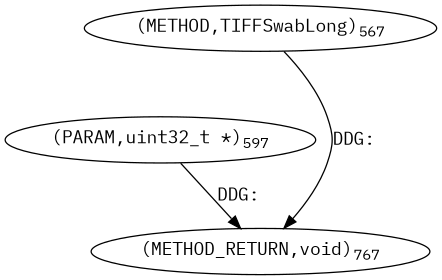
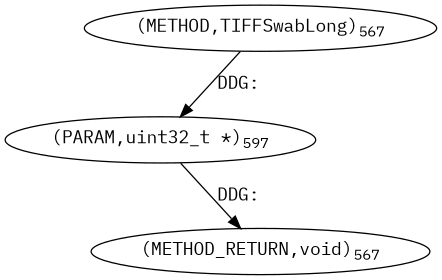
edge "(METHOD,TIFFSwabLong)" -> "(METHOD_RETURN,void)": now "(METHOD,TIFFSwabLong)" -> "(PARAM,uint32_t *)"
node "(METHOD_RETURN,void)": text "767" -> "567"
